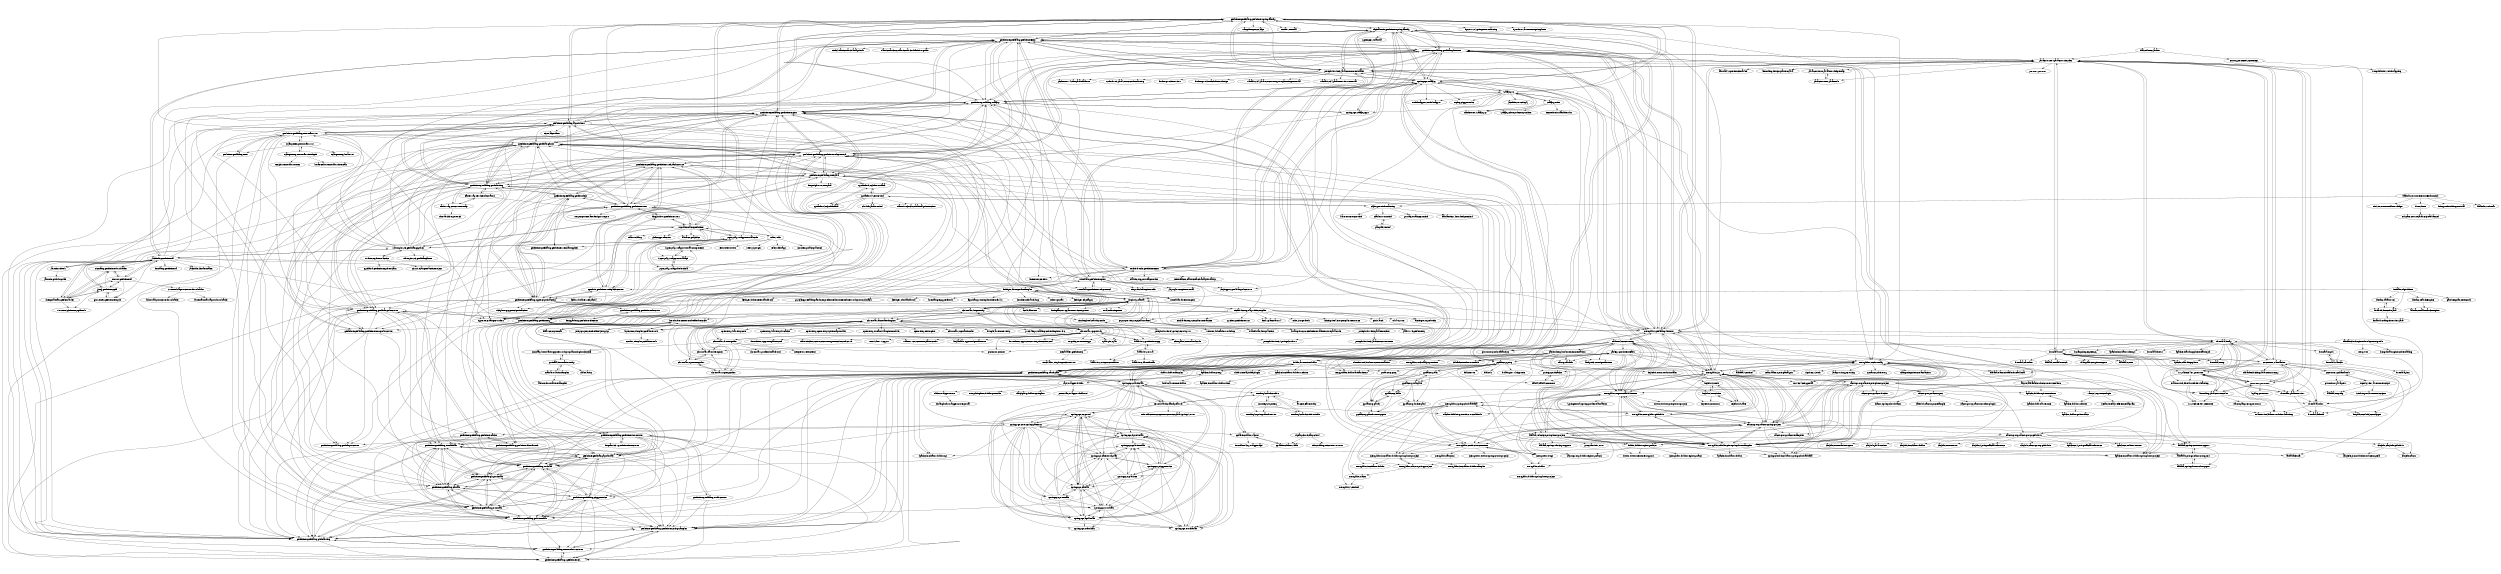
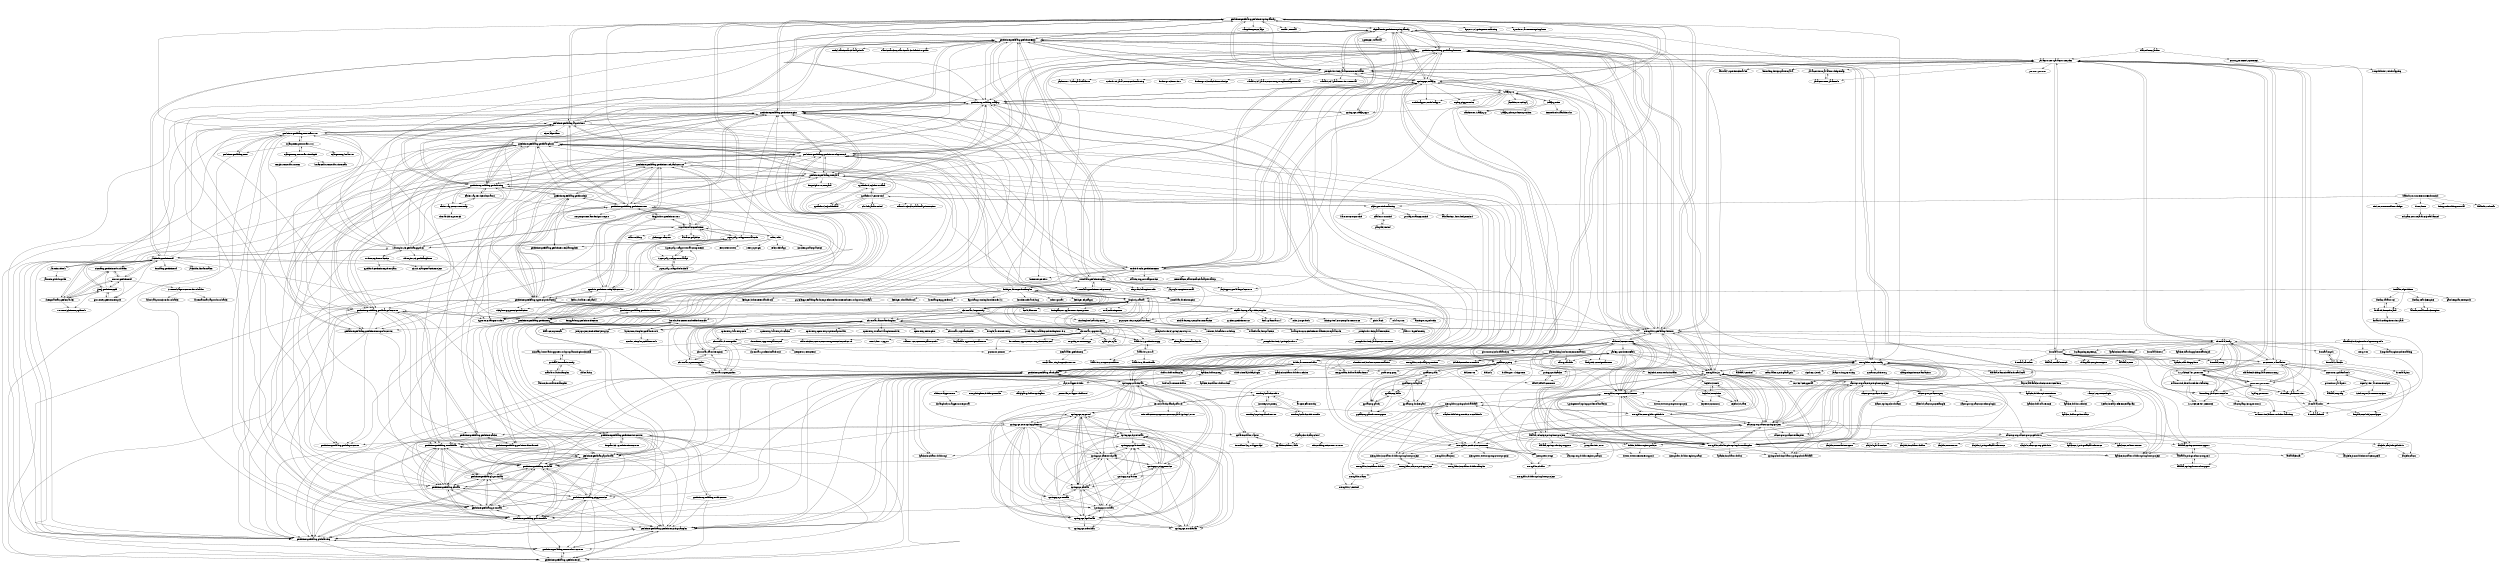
edge "Staffjoy/v2" -> "PacktPublishing/OAuth-2.0-Cookbook": now "Staffjoy/v2" -> "spring2go/piggymetrics"
